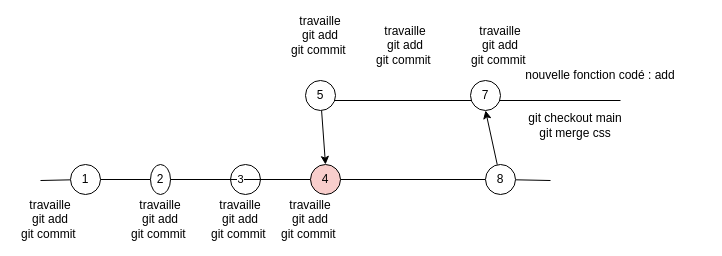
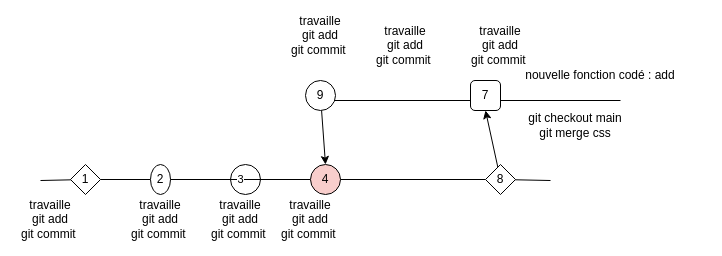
node "5": label "5" -> "9"
node "7": shape ellipse -> rounded rectangle
node "1": shape ellipse -> diamond
node "8": shape ellipse -> diamond
